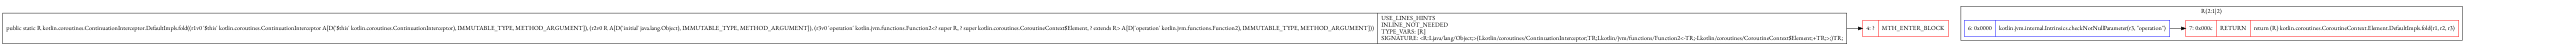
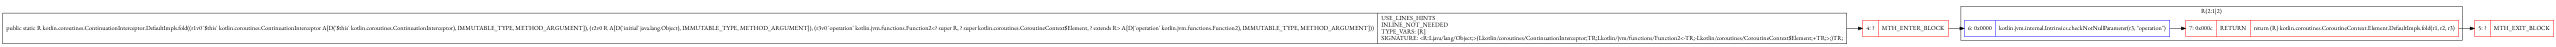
edge "4: ?" -> "6: 0x0000": added
node "5: ?": added
